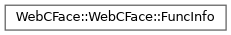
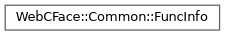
node "WebCFace::WebCFace::FuncInfo": label "WebCFace::WebCFace::FuncInfo" -> "WebCFace::Common::FuncInfo"
